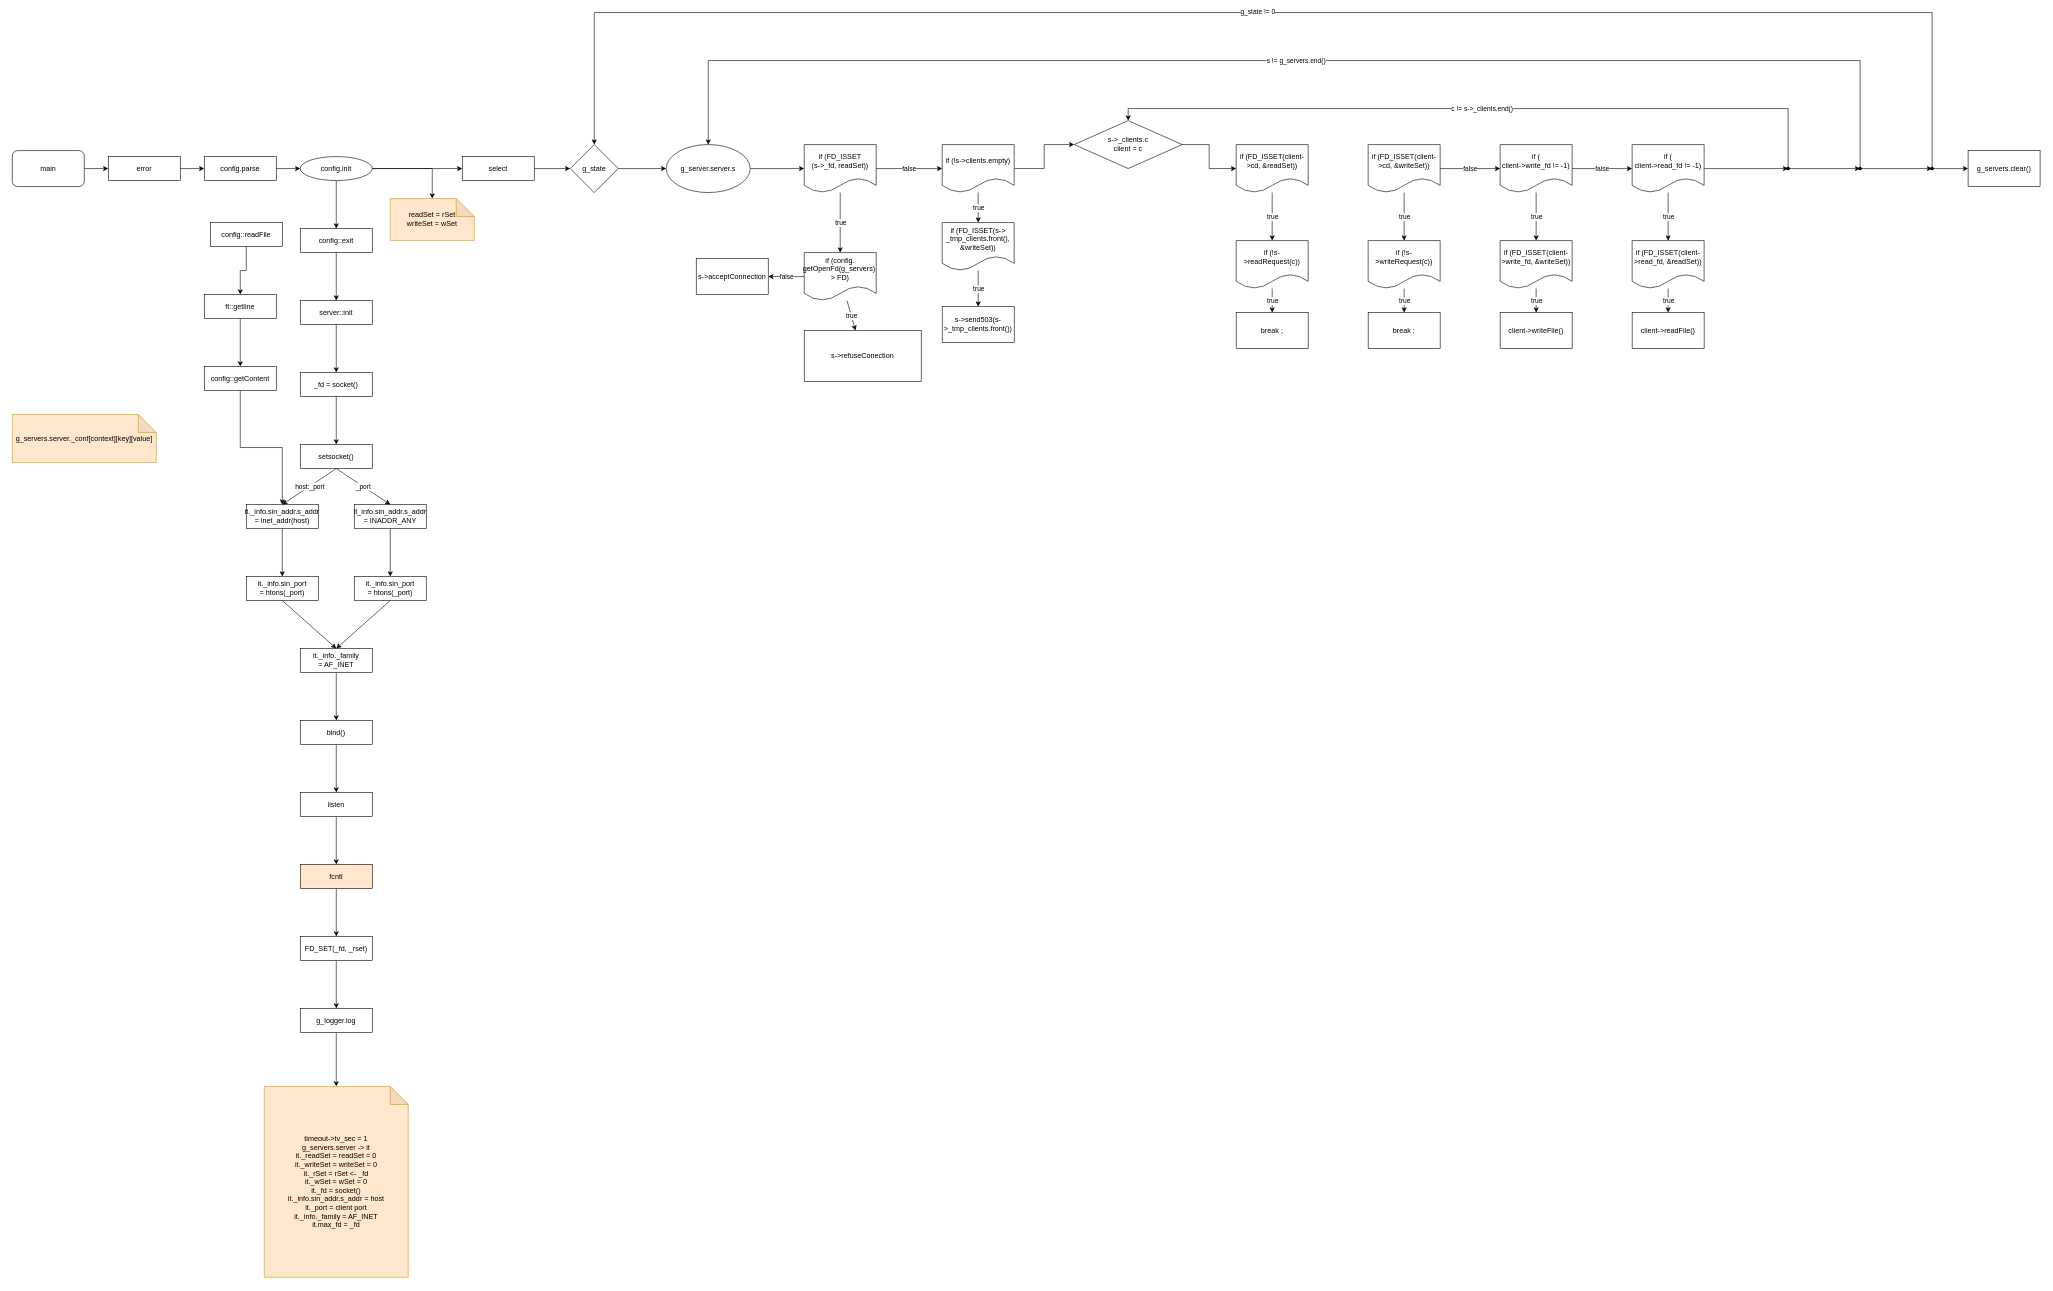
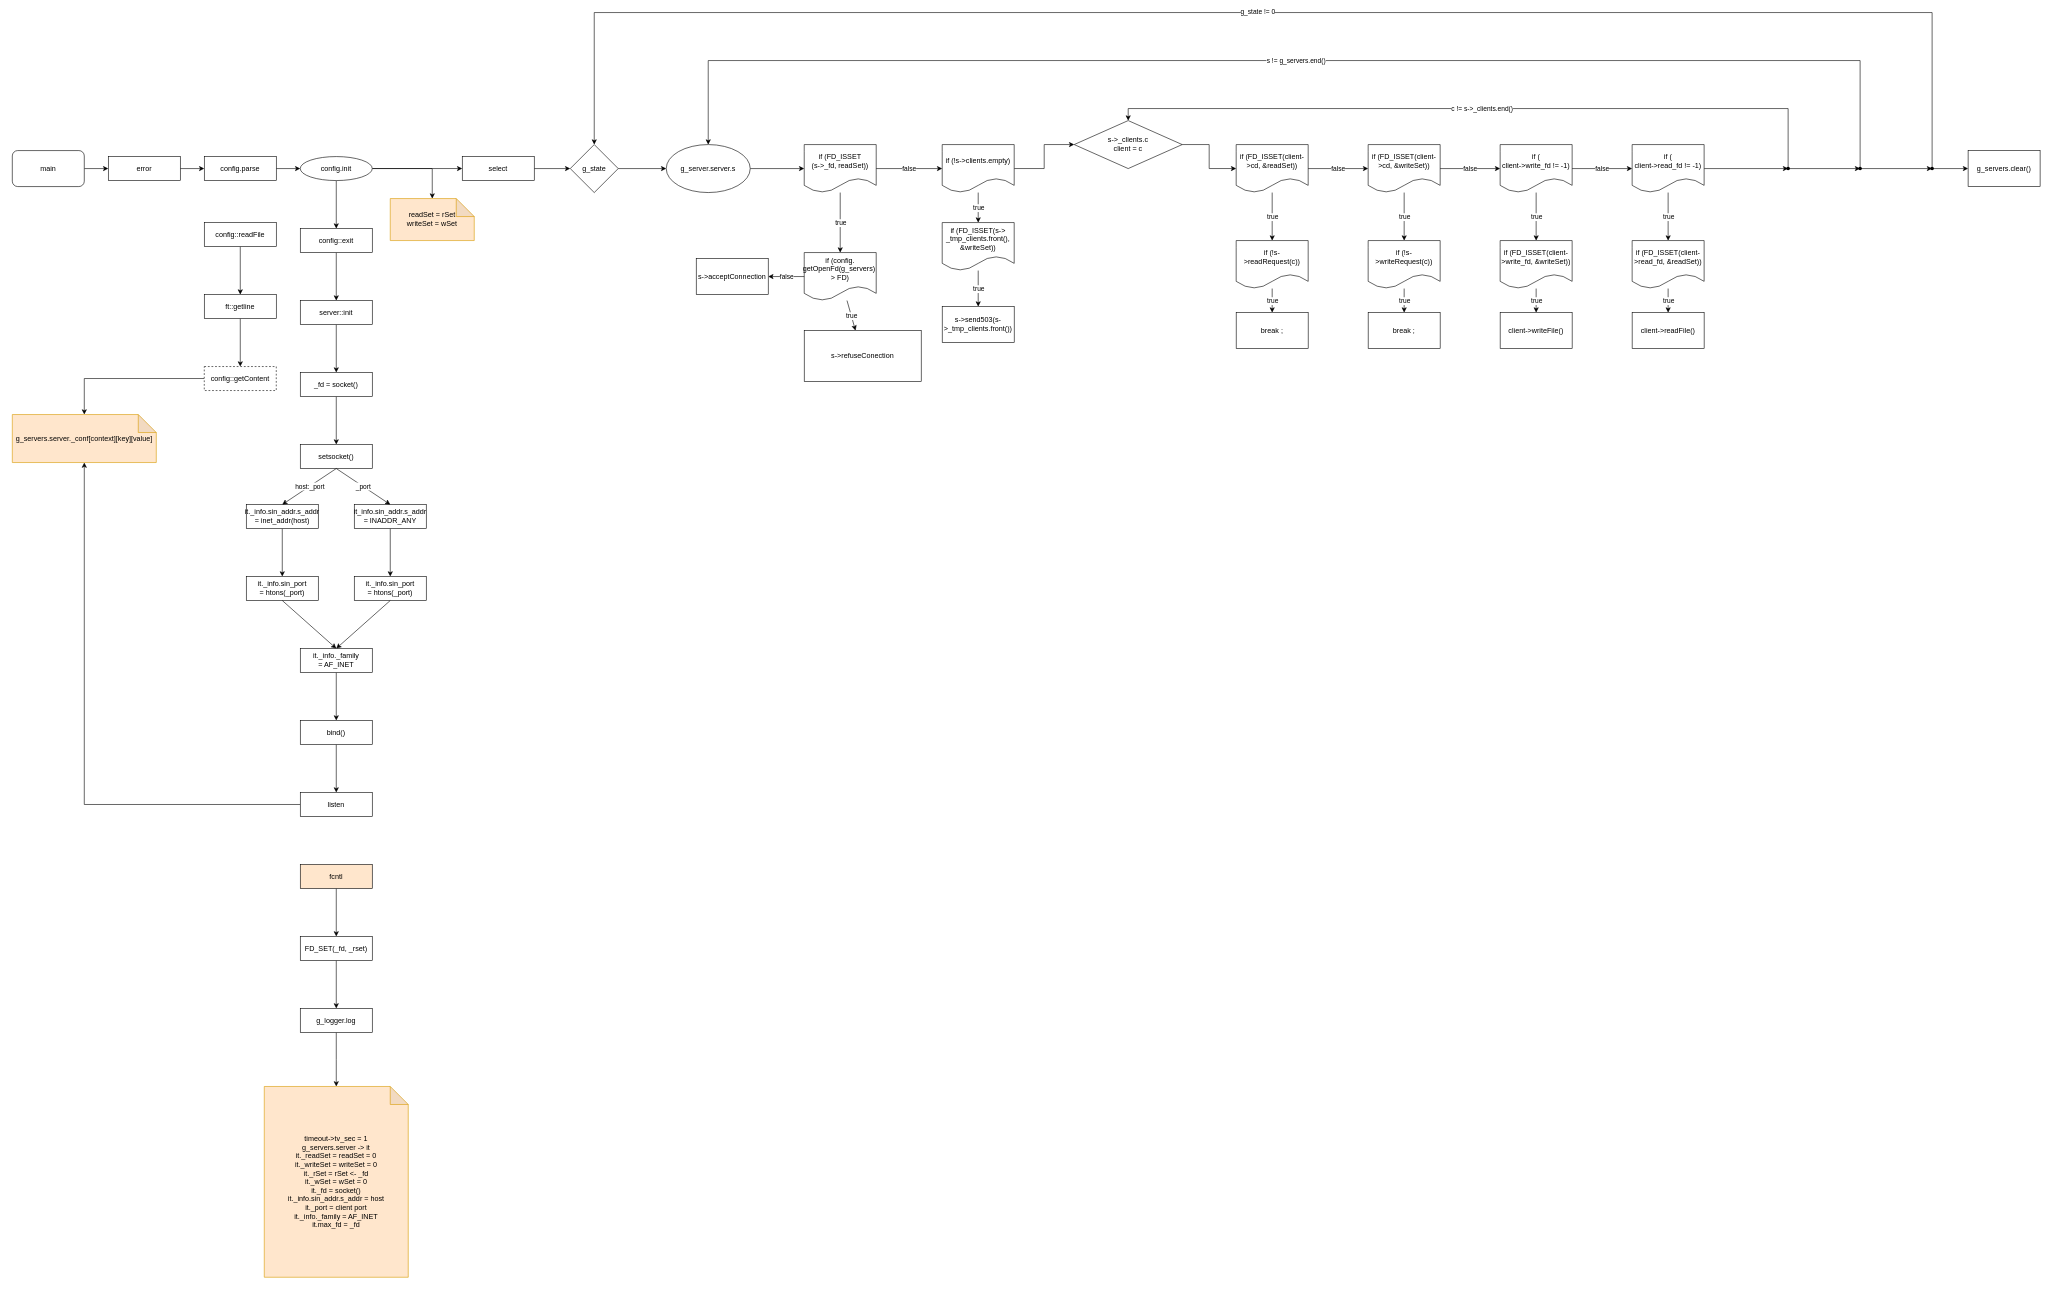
edge "if (FD_ISSET(client->cd, &readSet))" -> "if (FD_ISSET(client->cd, &writeSet))": added, label "false"
node "config::readFile": moved (246, 234) -> (240, 234)
node "config::getContent": style solid -> dashed
edge "config::getContent" -> "it._info.sin_addr.s_addr = inet_addr(host)": now "config::getContent" -> "g_servers.server._conf[context][key][value]"
edge "listen" -> "fcntl": now "listen" -> "g_servers.server._conf[context][key][value]"
